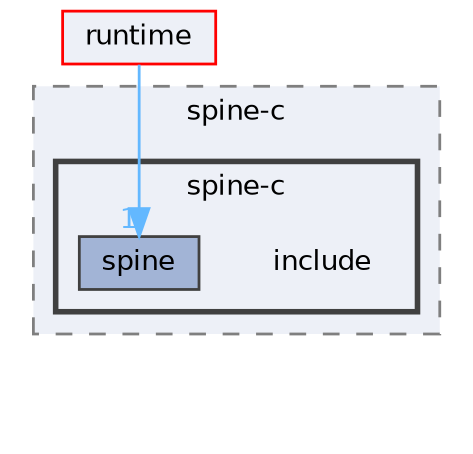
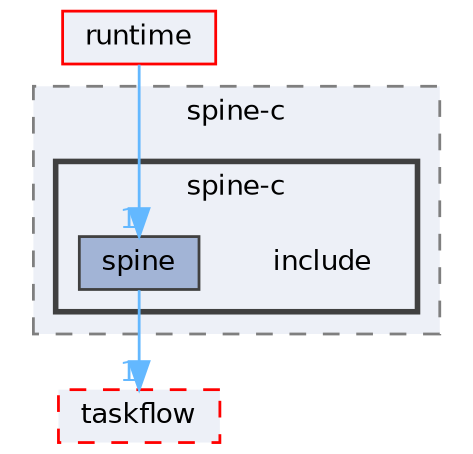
node "taskflow": added
